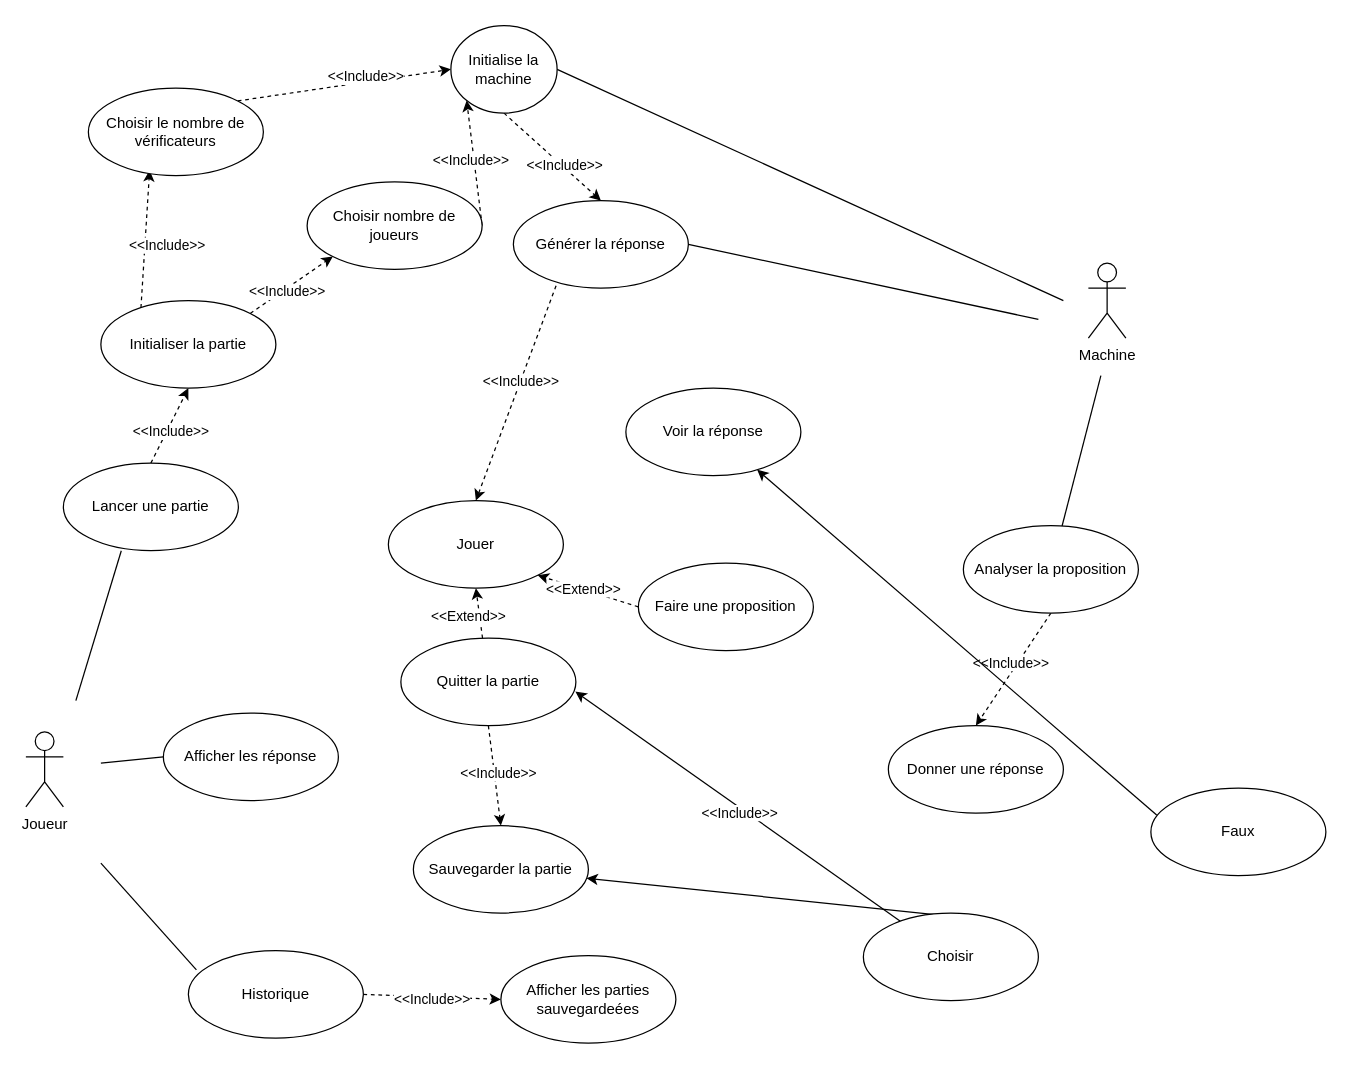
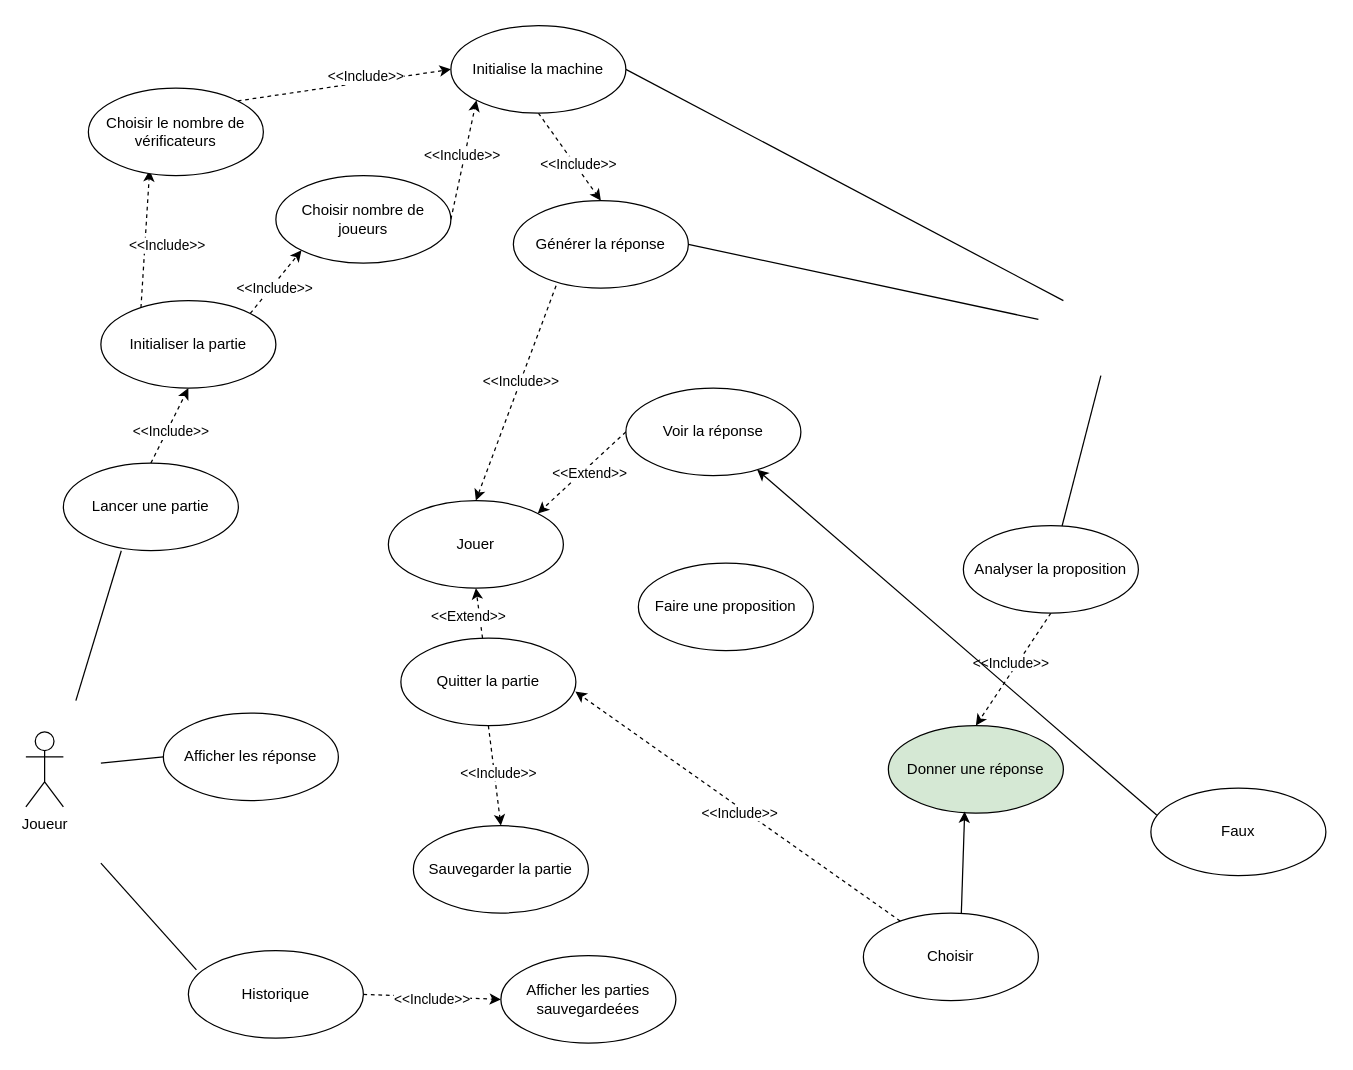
node "Initialise la machine": size 106x88 -> 175x88
node "Choisir nombre de joueurs": moved (394, 226) -> (363, 219)
node "Machine": removed
edge "Voir la réponse" -> "Jouer": added, label "<<Extend>>"
edge "Faire une proposition" -> "Jouer": removed, label "<<Extend>>"
edge "Choisir" -> "Quitter la partie": style solid -> dashed
node "Donner une réponse": fillcolor #ffffff -> #d5e8d4
edge "Choisir" -> "Sauvegarder la partie": now "Choisir" -> "Donner une réponse"
